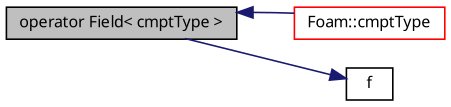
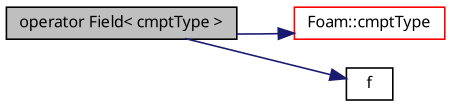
edge "Foam::cmptType" -> "operator Field< cmptType >": reversed
